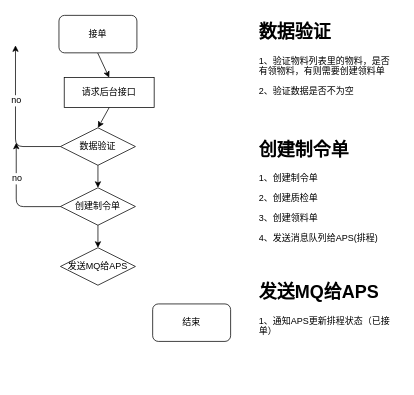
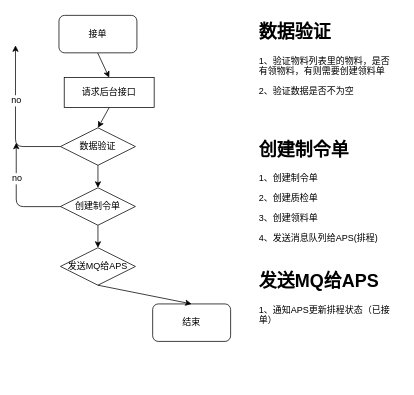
edge "发送MQ给APS" -> "结束": added
node "发送MQ给APS1、通知APS更新排程状态（已接单）": moved (327, 334) -> (327, 323)
